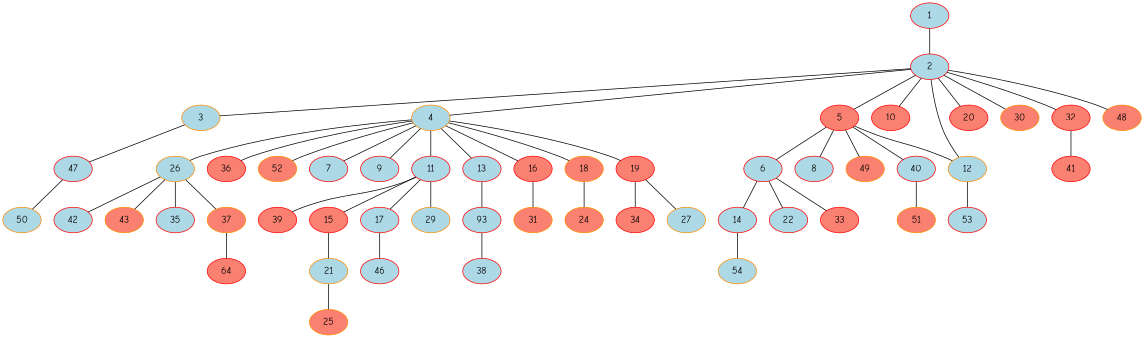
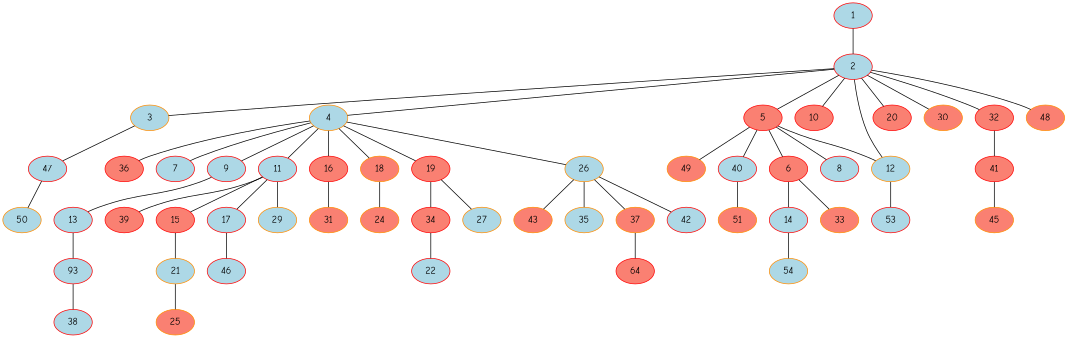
edge "4" -- "13": now "9" -- "13"
node "52": removed
node "6": fillcolor lightblue -> salmon
edge "6" -- "22": now "34" -- "22"
node "35": color red -> darkorange
node "33": color red -> darkorange
node "45": added
